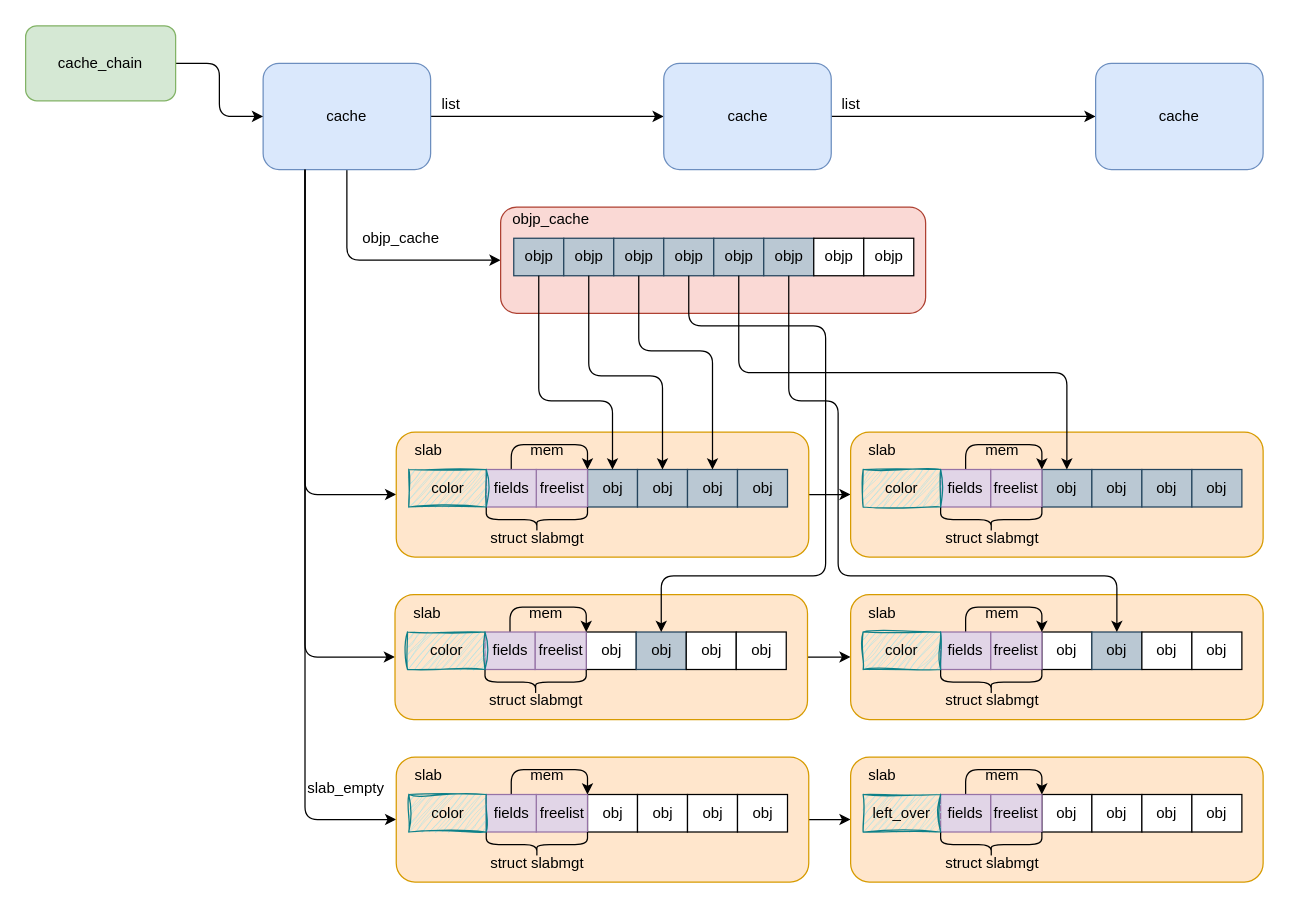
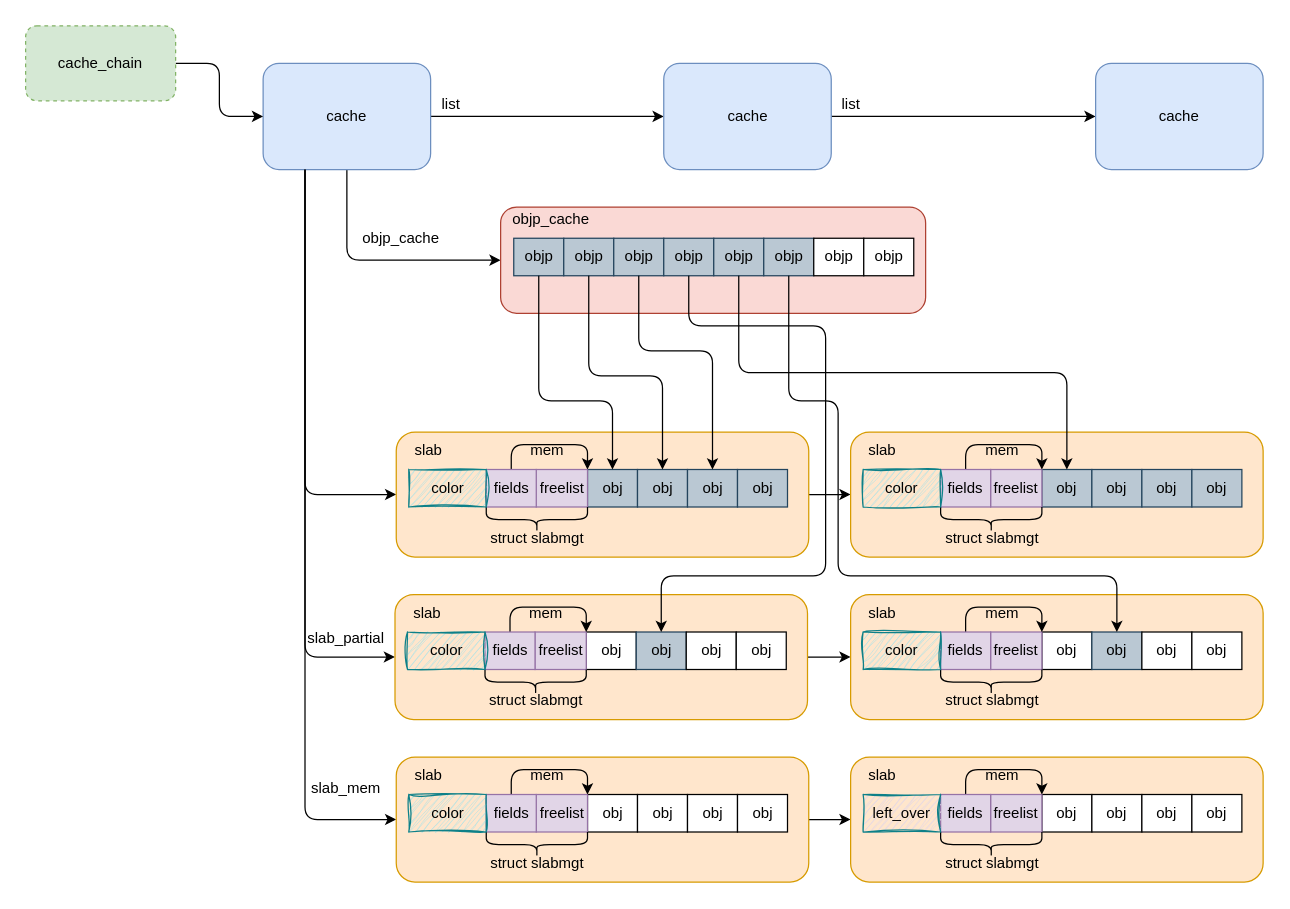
node "cache_chain": style solid -> dashed
node "slab_partial": added
node "slab_empty": label "slab_empty" -> "slab_mem"
node "left_over": fillcolor #b0e3e6 -> #e1d5e7
